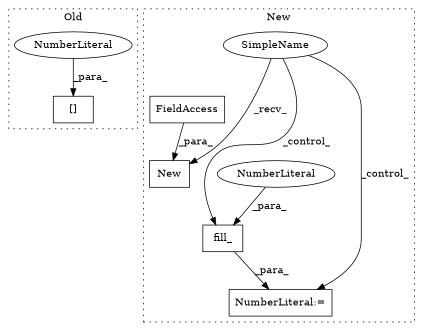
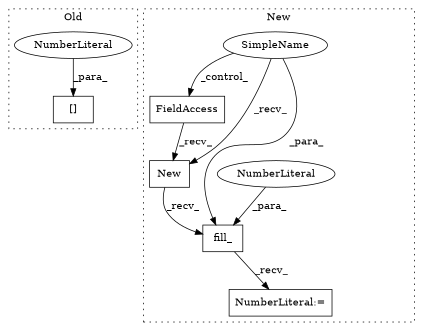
edge "FieldAccess" -> "New": label "_para_" -> "_recv_"
edge "SimpleName" -> "fill_": label "_control_" -> "_para_"
edge "SimpleName" -> "NumberLiteral:=": now "SimpleName" -> "FieldAccess"
edge "New" -> "fill_": added, label "_recv_"
edge "fill_" -> "NumberLiteral:=": label "_para_" -> "_recv_"
